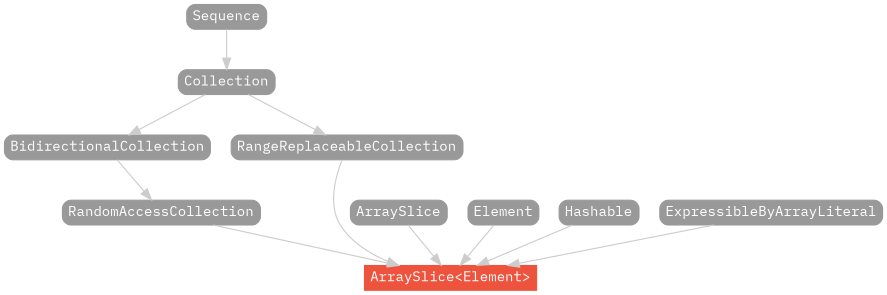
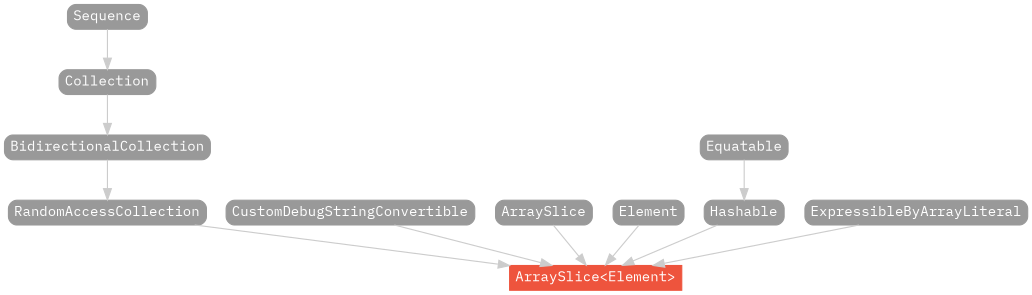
node "RangeReplaceableCollection": removed
node "Equatable": added
node "CustomDebugStringConvertible": added
